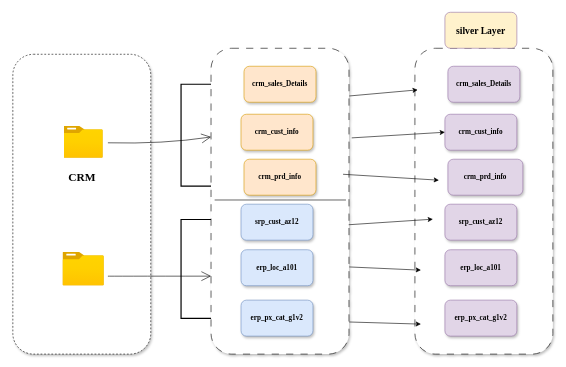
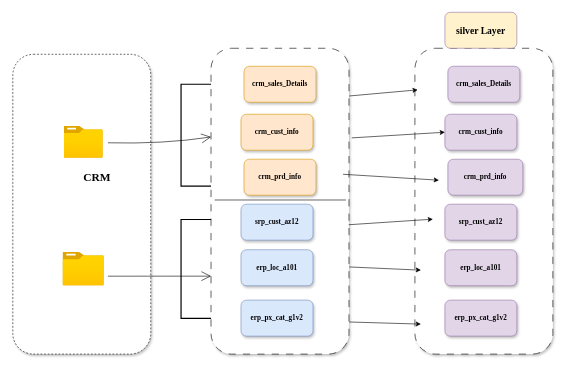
node "CRM": moved (82, 177) -> (97, 177)
